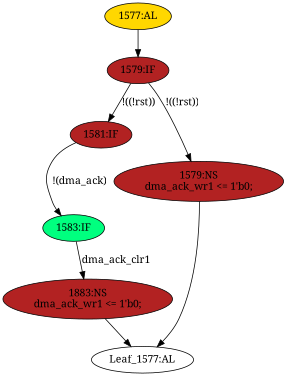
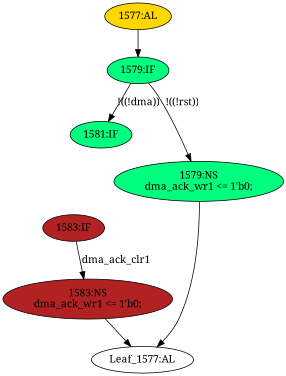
node "1579:IF": fillcolor firebrick -> springgreen
edge "1579:IF" -> "1581:IF": label "!((!rst))" -> "!((!dma))"
node "1581:IF": fillcolor firebrick -> springgreen
edge "1581:IF" -> "1583:IF": removed, label "!(dma_ack)"
node "1579:NS dma_ack_wr1 <= 1'b0;": fillcolor firebrick -> springgreen
node "1583:IF": fillcolor springgreen -> firebrick
node "1883:NS dma_ack_wr1 <= 1'b0;": label "1883:NS dma_ack_wr1 <= 1'b0;" -> "1583:NS dma_ack_wr1 <= 1'b0;"
